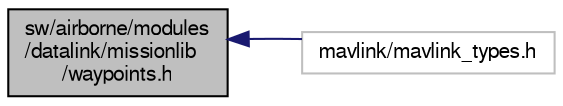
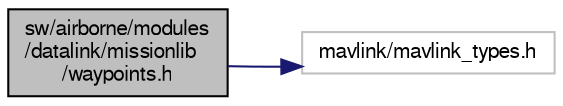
edge "mavlink/mavlink_types.h" -> "sw/airborne/modules /datalink/missionlib /waypoints.h": reversed
